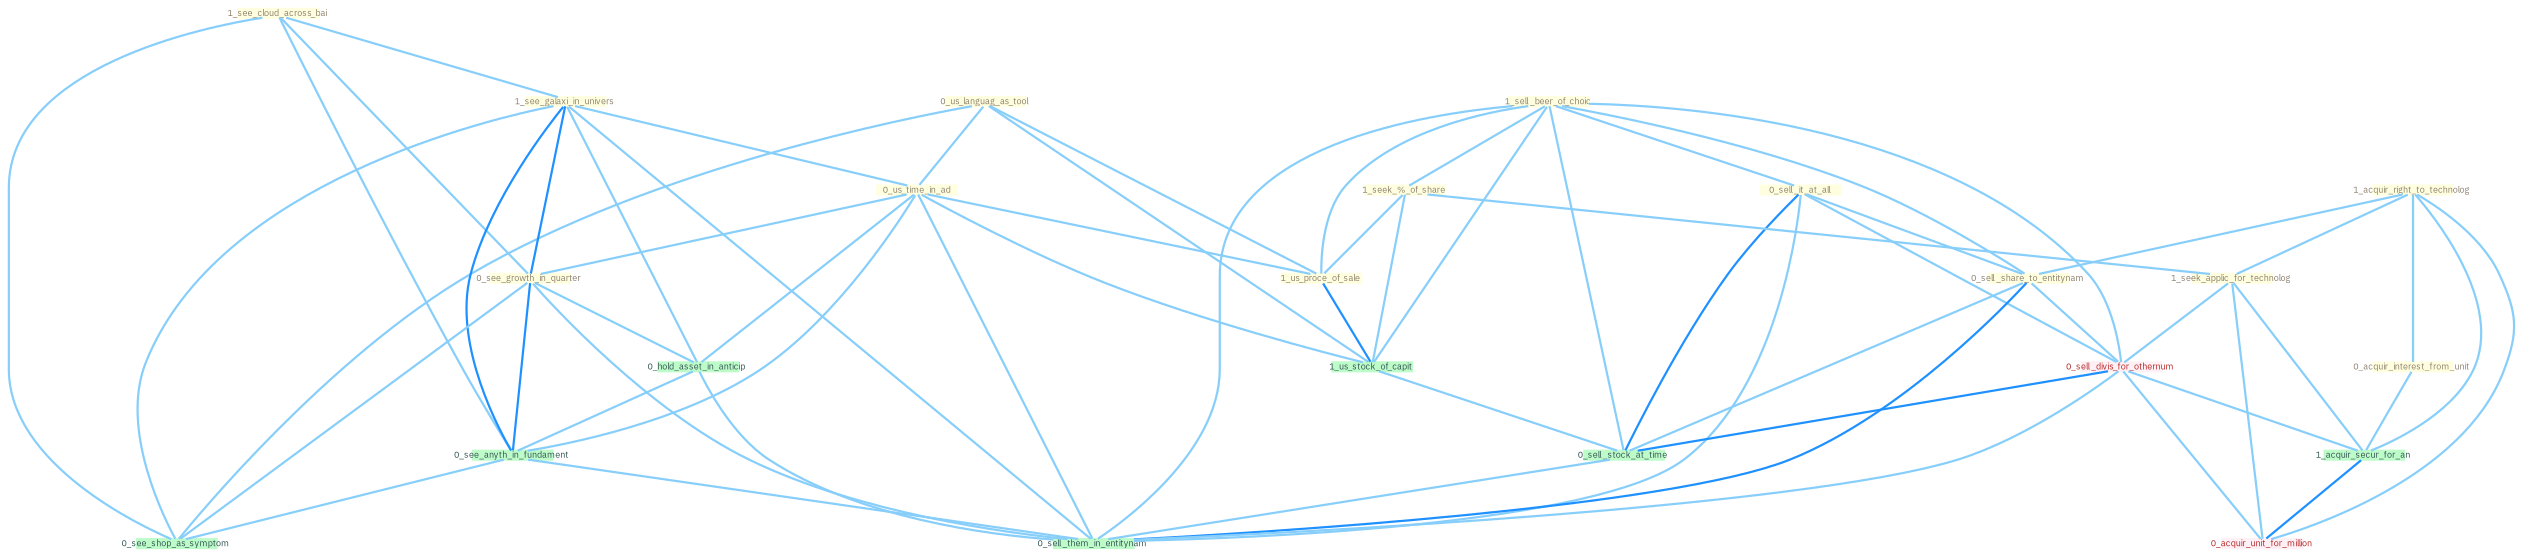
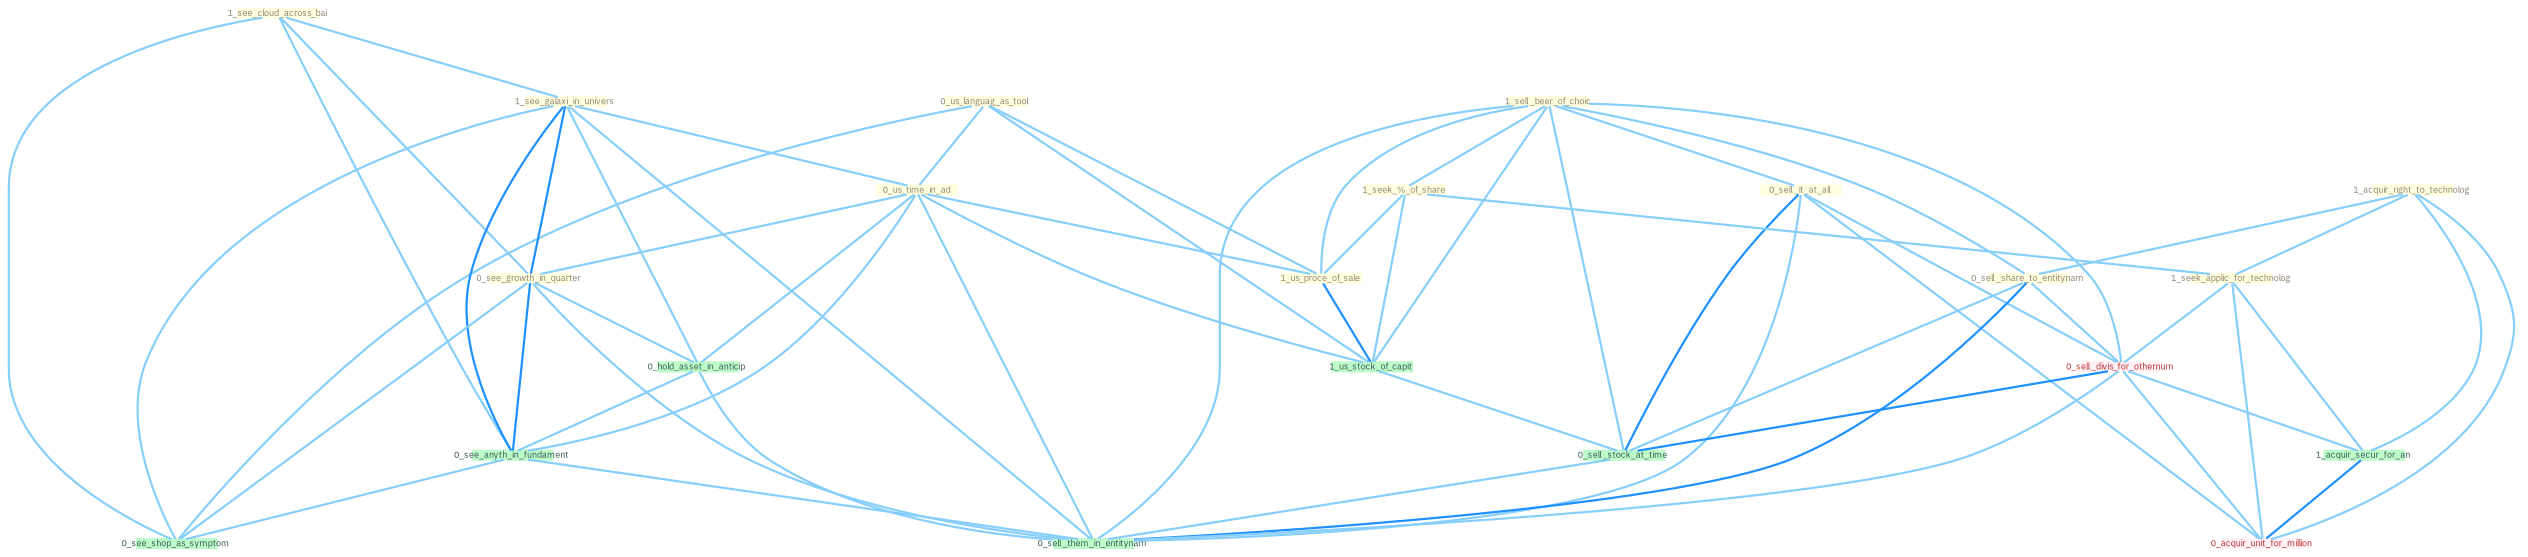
edge "0_sell_it_at_all" -- "0_sell_share_to_entitynam": now "0_sell_it_at_all" -- "0_acquir_unit_for_million"
node "0_acquir_interest_from_unit": removed
